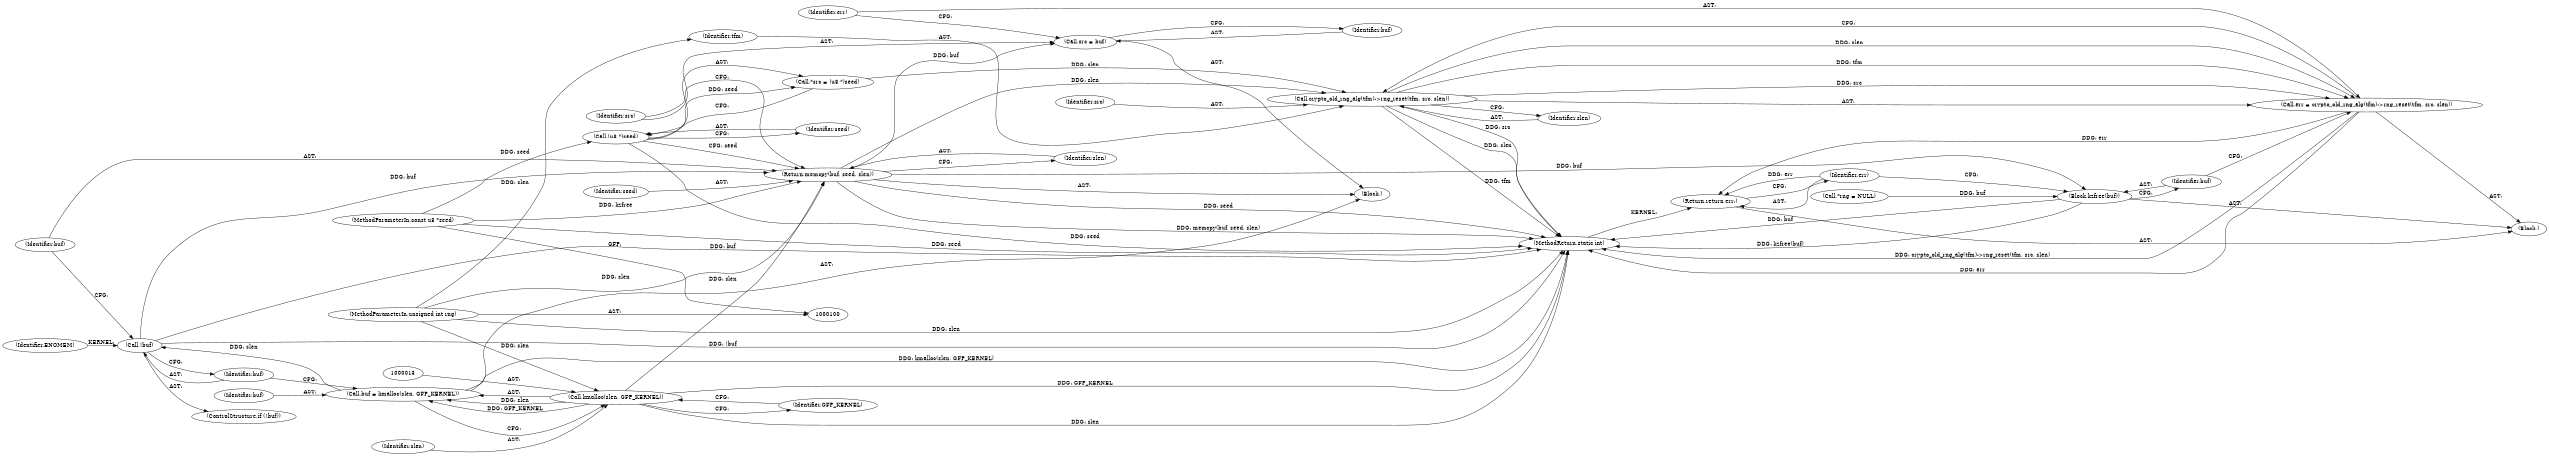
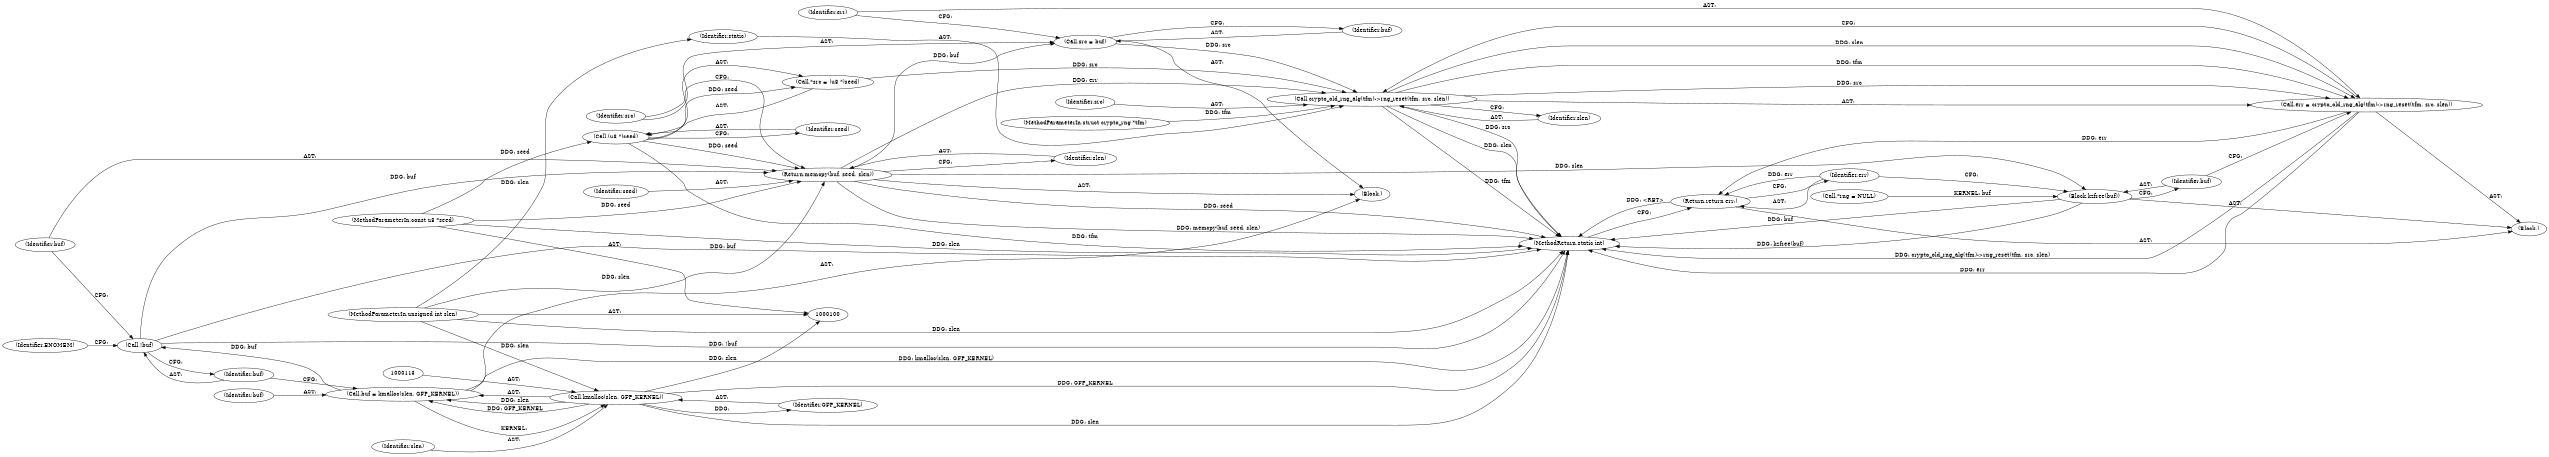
node "(Identifier,tfm)": label "(Identifier,tfm)" -> "(Identifier,static)"
edge "(Call,src = buf)" -> "(Call,crypto_old_rng_alg(tfm)->rng_reset(tfm, src, slen))": added, label "DDG: src"
edge "(Call,*src = (u8 *)seed)" -> "(Call,crypto_old_rng_alg(tfm)->rng_reset(tfm, src, slen))": label "DDG: slen" -> "DDG: src"
edge "(Return,memcpy(buf, seed, slen))" -> "(Call,crypto_old_rng_alg(tfm)->rng_reset(tfm, src, slen))": label "DDG: slen" -> "DDG: err"
edge "(Call,*src = (u8 *)seed)" -> "(Call,(u8 *)seed)": label "CFG: " -> "AST: "
node "(MethodParameterIn,struct crypto_rng *tfm)": added
edge "(Call,(u8 *)seed)" -> "(Return,memcpy(buf, seed, slen))": label "CFG: seed" -> "DDG: seed"
edge "(Return,memcpy(buf, seed, slen))" -> "(Block,kzfree(buf))": label "DDG: buf" -> "DDG: slen"
edge "(Call,*rng = NULL)" -> "(Block,kzfree(buf))": label "DDG: buf" -> "KERNEL: buf"
edge "(MethodParameterIn,const u8 *seed)" -> "(Return,memcpy(buf, seed, slen))": label "DDG: kzfree" -> "DDG: seed"
edge "(Return,return err;)" -> "(MethodReturn,static int)": added, label "DDG: <RET>"
edge "(MethodReturn,static int)" -> "(Return,return err;)": label "KERNEL: " -> "CFG: "
edge "(Call,(u8 *)seed)" -> "(MethodReturn,static int)": label "DDG: seed" -> "DDG: tfm"
edge "(MethodParameterIn,const u8 *seed)" -> "1000100": label "GFP: " -> "AST: "
edge "(MethodParameterIn,const u8 *seed)" -> "(MethodReturn,static int)": label "DDG: seed" -> "DDG: slen"
edge "(Call,kmalloc(slen, GFP_KERNEL))" -> "(Return,memcpy(buf, seed, slen))": now "(Call,kmalloc(slen, GFP_KERNEL))" -> "1000100"
node "(MethodParameterIn,unsigned int rng)": label "(MethodParameterIn,unsigned int rng)" -> "(MethodParameterIn,unsigned int slen)"
edge "(Identifier,ENOMEM)" -> "(Call,!buf)": label "KERNEL: " -> "CFG: "
edge "(Call,buf = kmalloc(slen, GFP_KERNEL))" -> "(Call,!buf)": label "DDG: slen" -> "DDG: buf"
node "1000013": label "1000013" -> "1000113"
edge "(Identifier,GFP_KERNEL)" -> "(Call,kmalloc(slen, GFP_KERNEL))": label "CFG: " -> "AST: "
edge "(Call,kmalloc(slen, GFP_KERNEL))" -> "(Identifier,GFP_KERNEL)": label "CFG: " -> "DDG: "
node "(ControlStructure,if (!buf))": removed
edge "(Call,buf = kmalloc(slen, GFP_KERNEL))" -> "(Call,kmalloc(slen, GFP_KERNEL))": label "CFG: " -> "KERNEL: "
